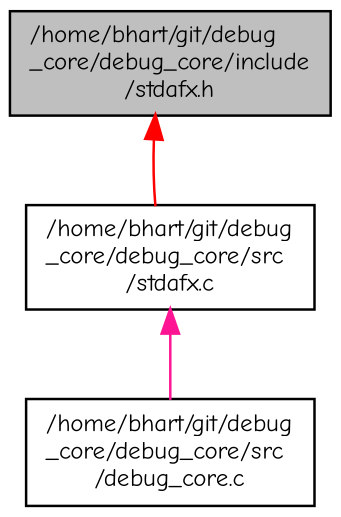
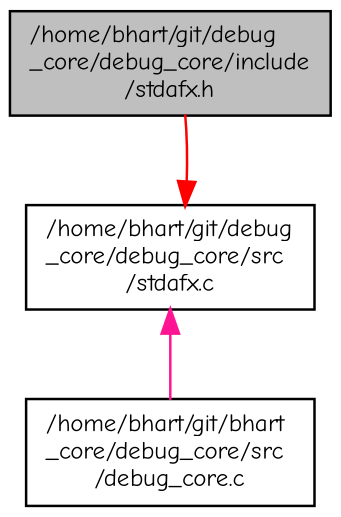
edge "/home/bhart/git/debug _core/debug_core/src /stdafx.c" -> "/home/bhart/git/debug _core/debug_core/include /stdafx.h": reversed
node "/home/bhart/git/debug _core/debug_core/src /debug_core.c": label "/home/bhart/git/debug _core/debug_core/src /debug_core.c" -> "/home/bhart/git/bhart _core/debug_core/src /debug_core.c"
